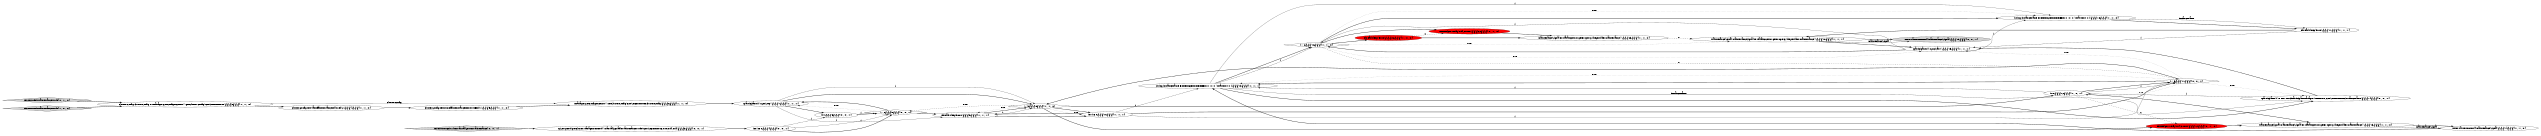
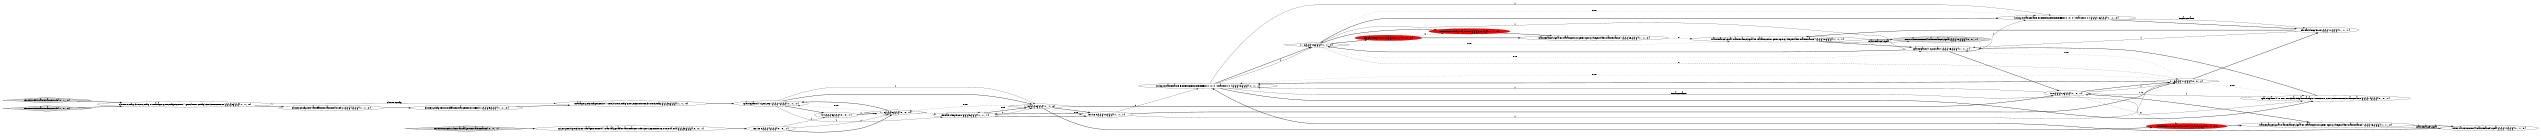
edge "i < 3@@@11@@@['0', '0', '1']" -> "i < 3@@@8@@@['1', '1', '0']": now "i < 3@@@11@@@['0', '0', '1']" -> "Thread.sleep(500L)@@@17@@@['1', '1', '1']"
edge "_participants(i(.syncStart()@@@15@@@['1', '1', '1']" -> "i++@@@12@@@['1', '0', '1']": added
edge "i < 2@@@5@@@['0', '0', '1']" -> "Thread.sleep(500L)@@@9@@@['1', '1', '1']": style bold -> dashed
